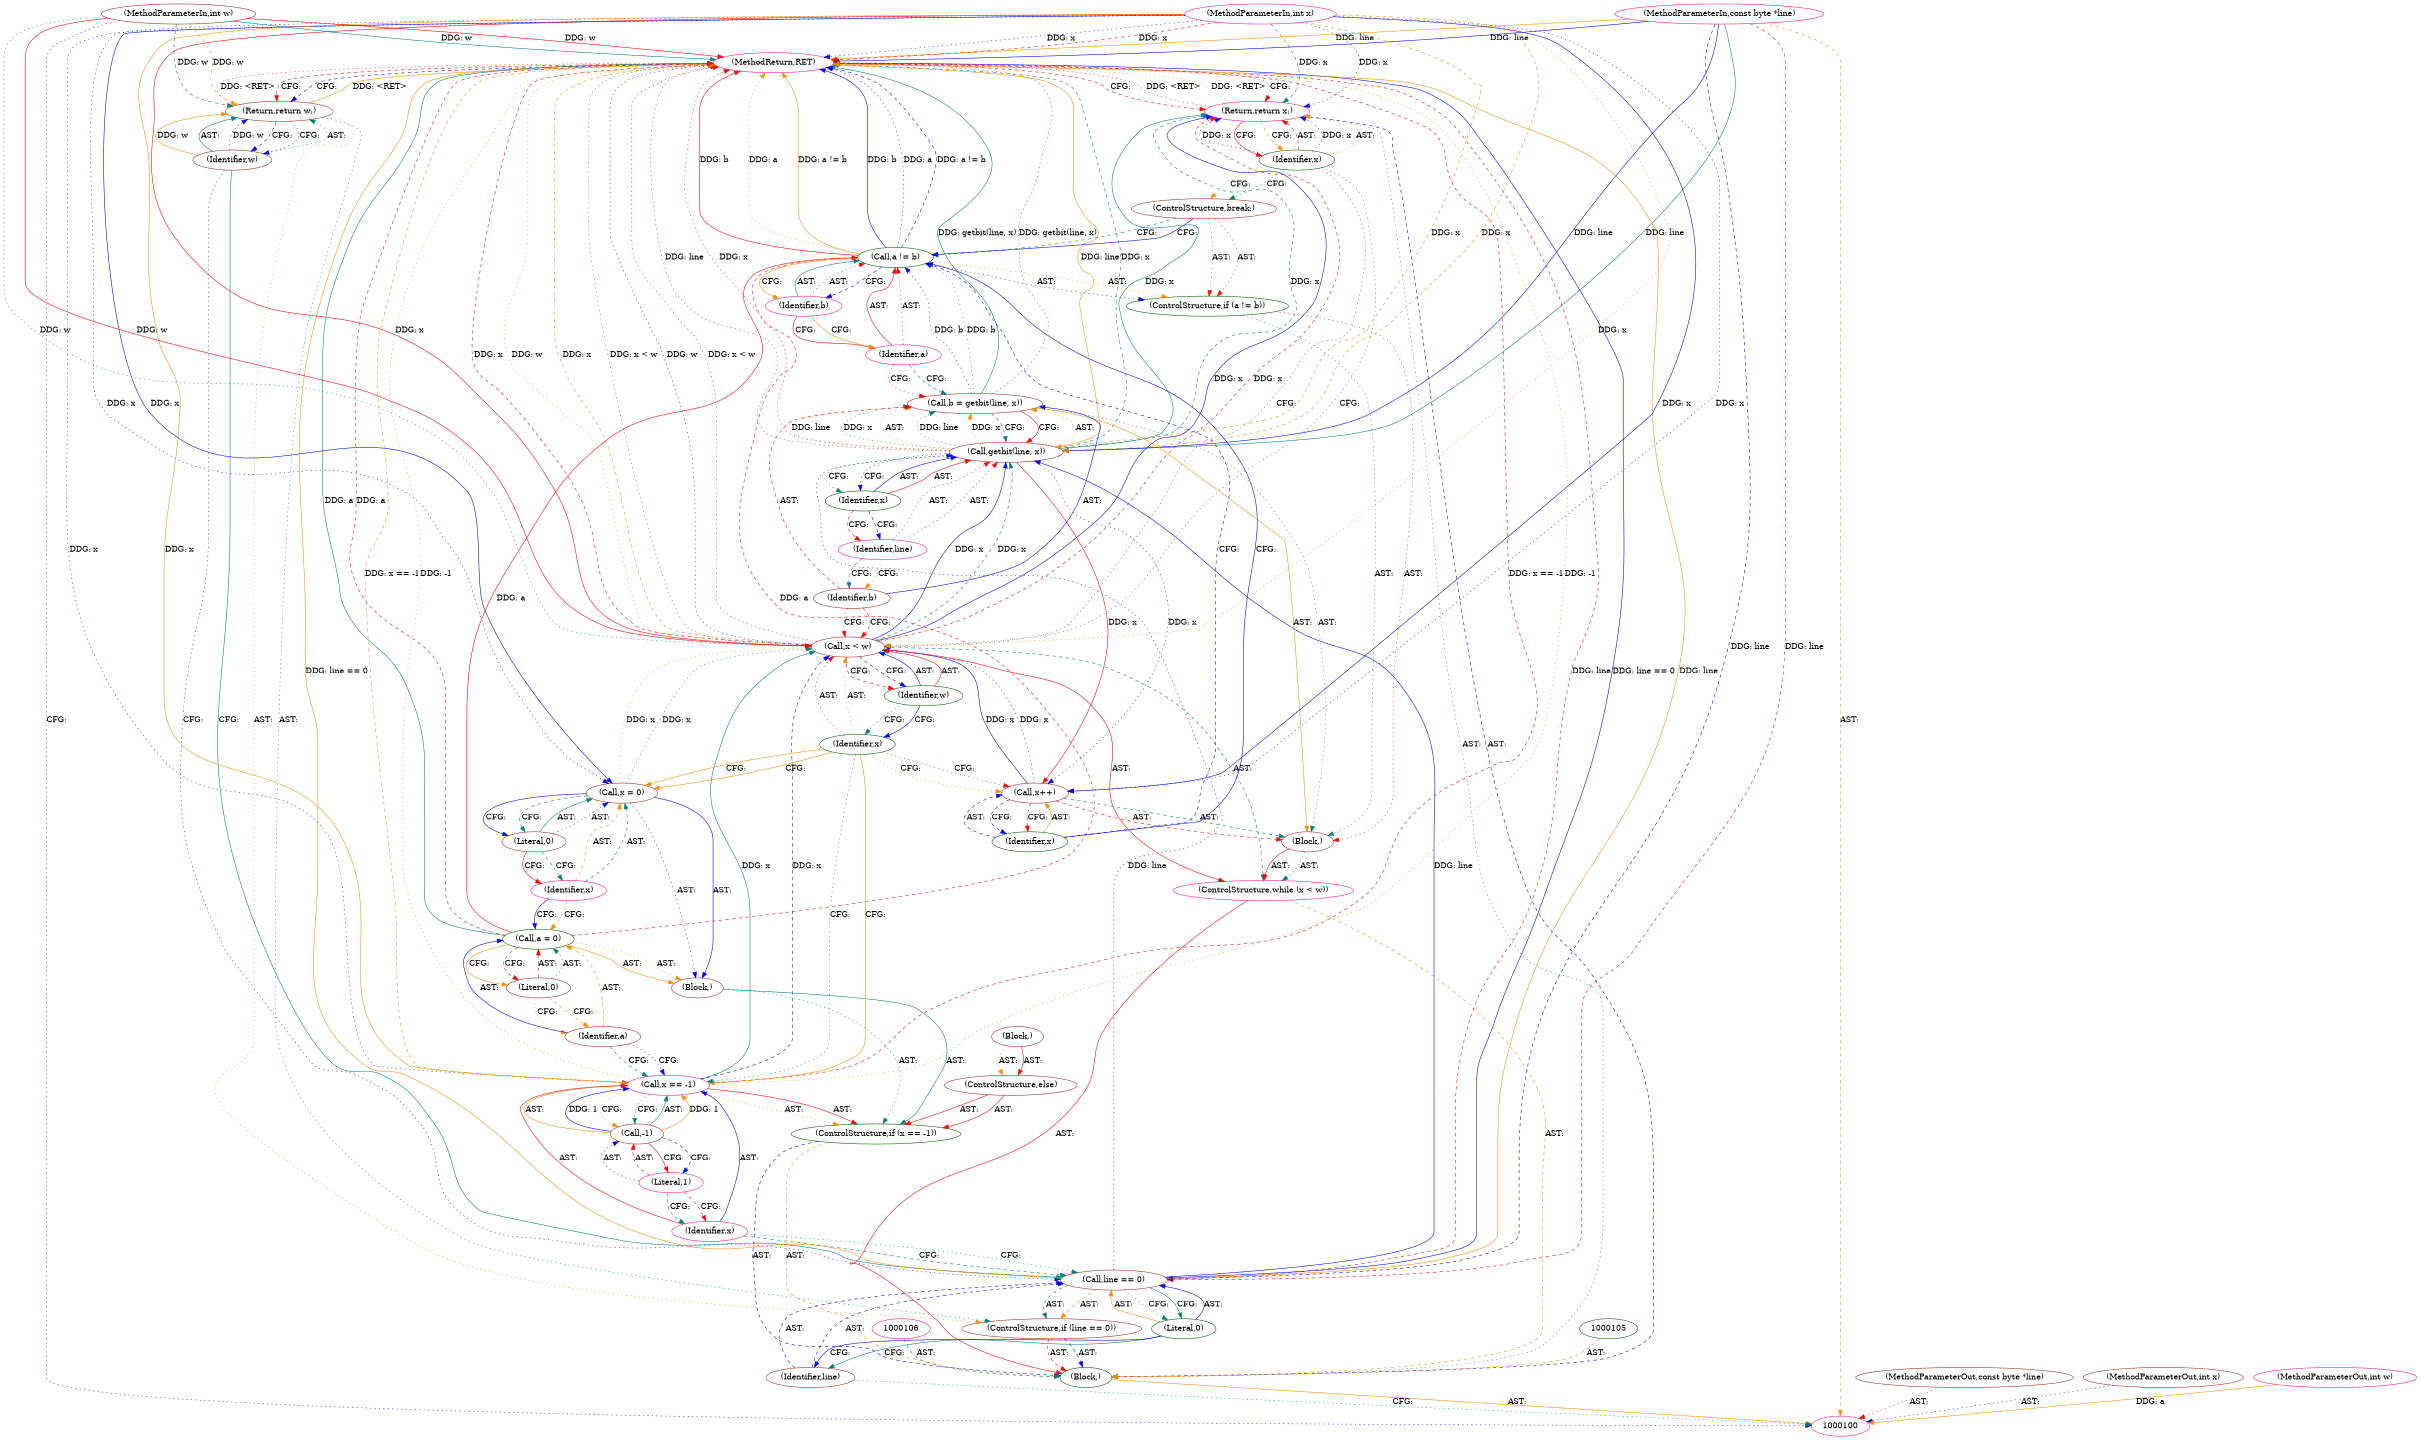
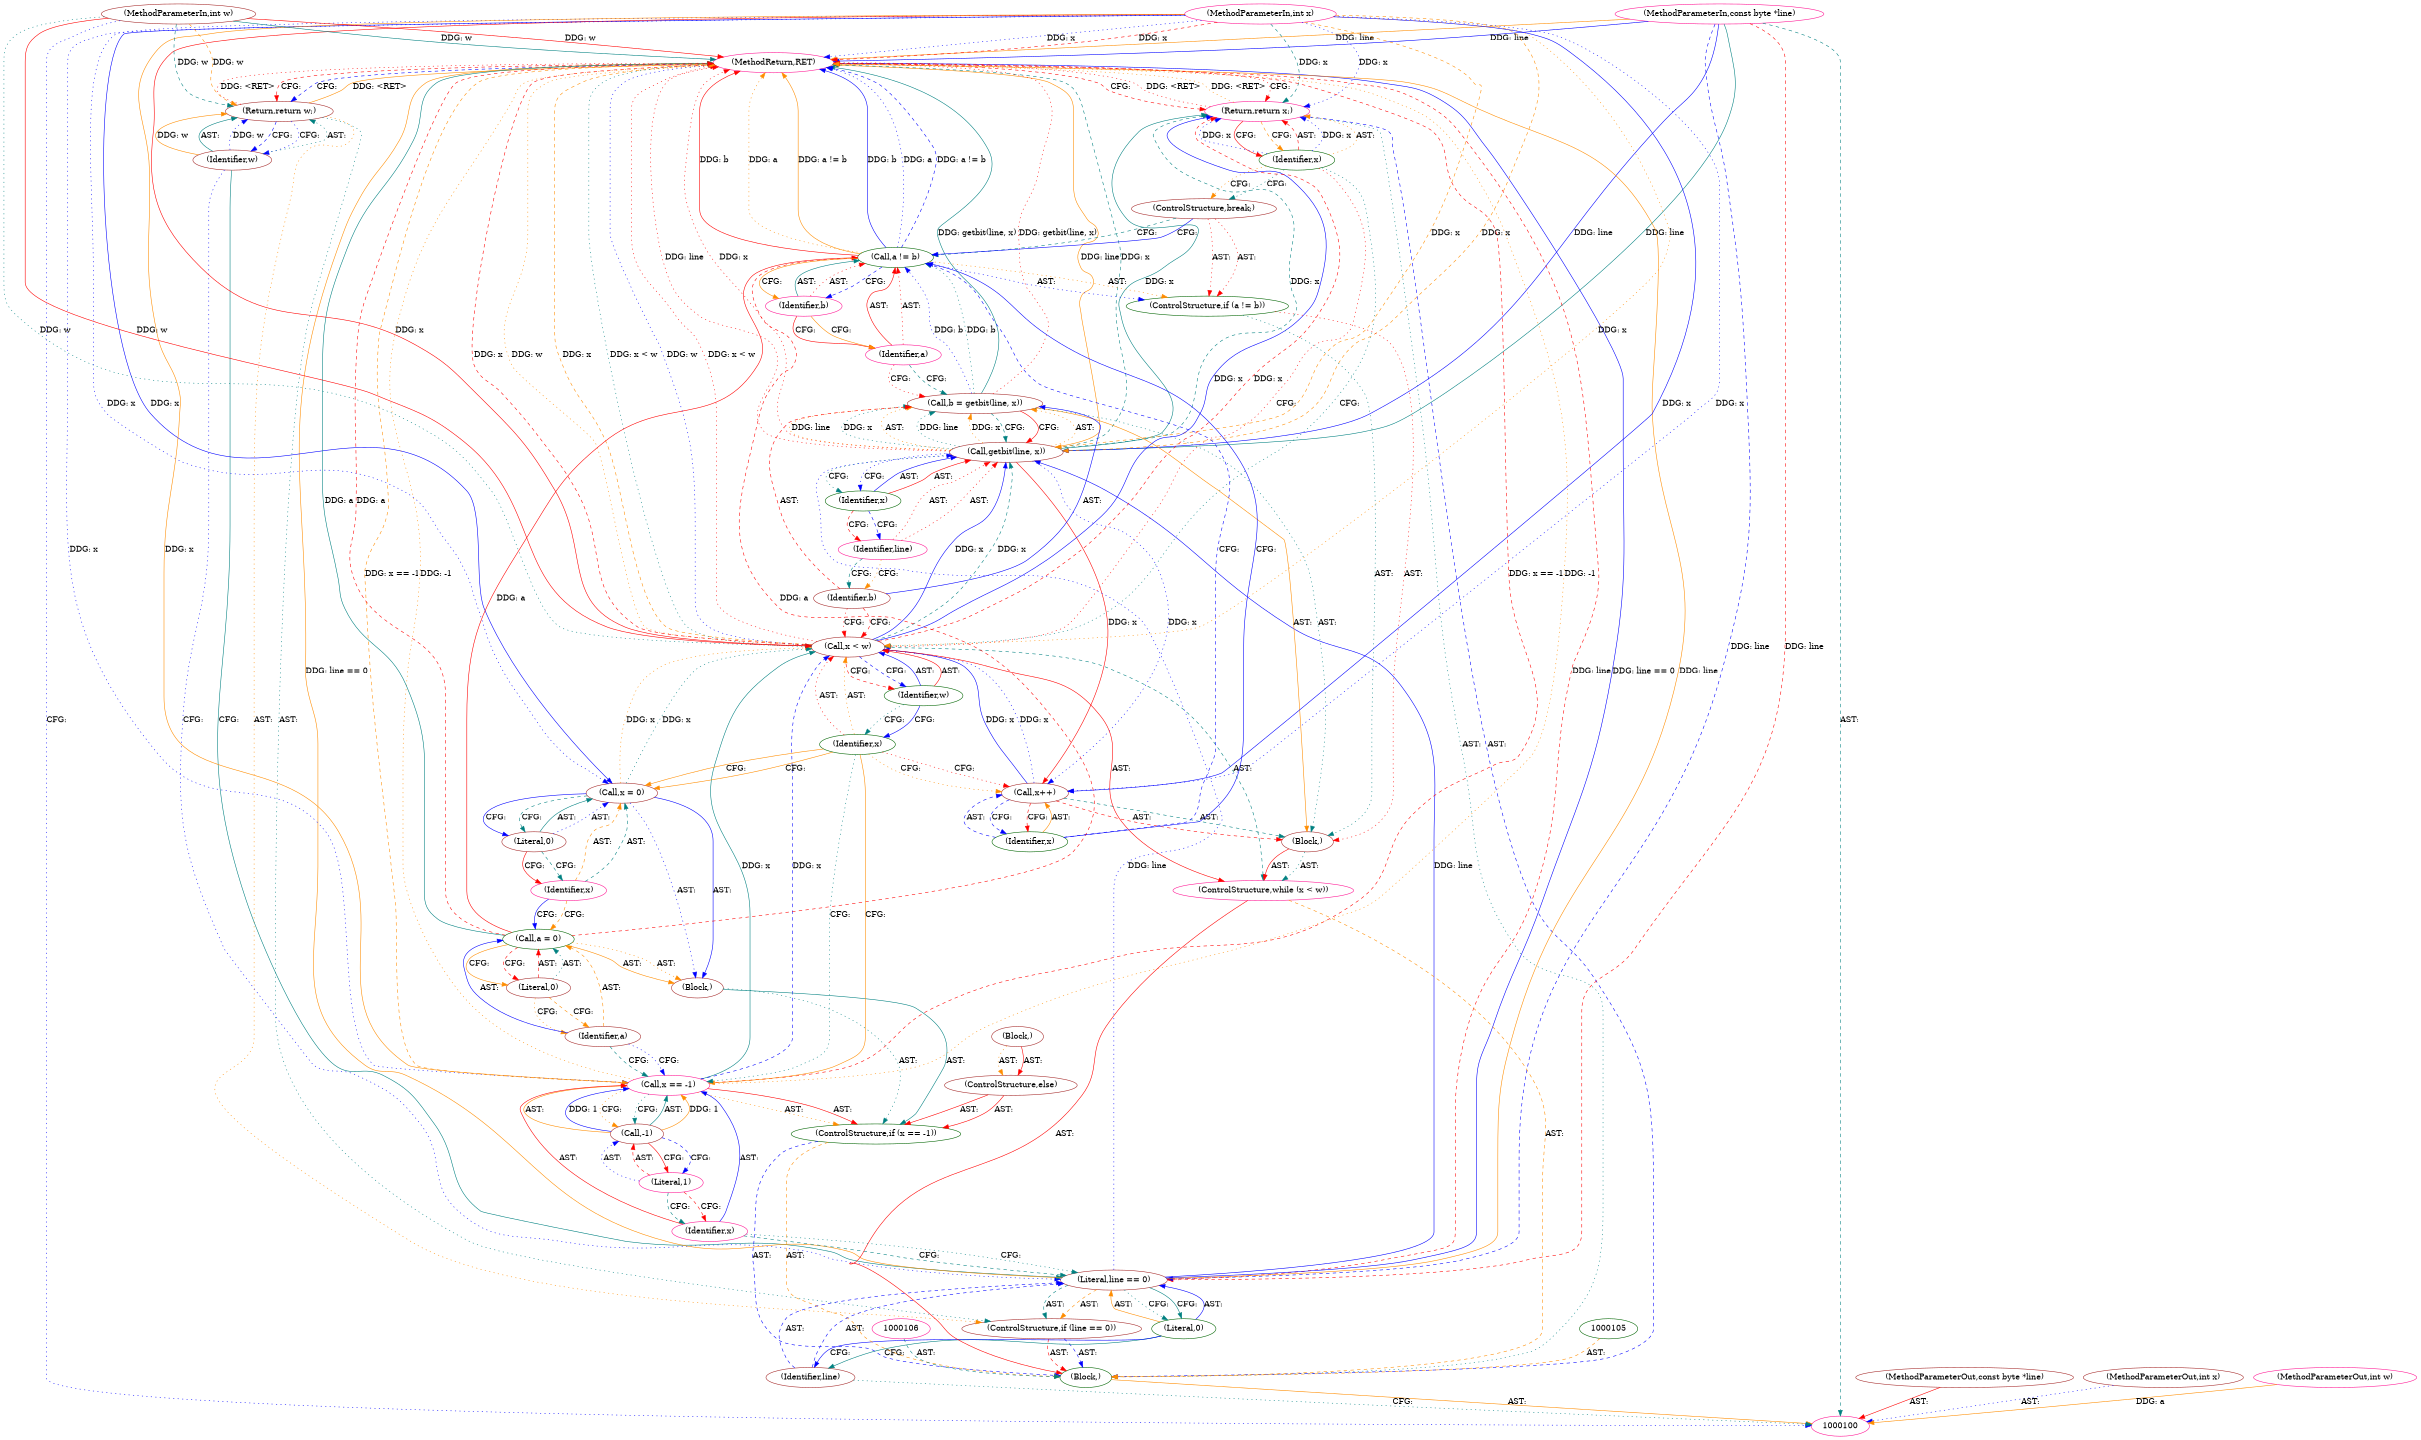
edge "(MethodParameterIn,const byte *line)" -> "1000100": color darkorange -> teal
node "(Call,line == 0)": label "(Call,line == 0)" -> "(Literal,line == 0)"
edge "(MethodParameterOut,const byte *line)" -> "1000100": style dotted -> solid
